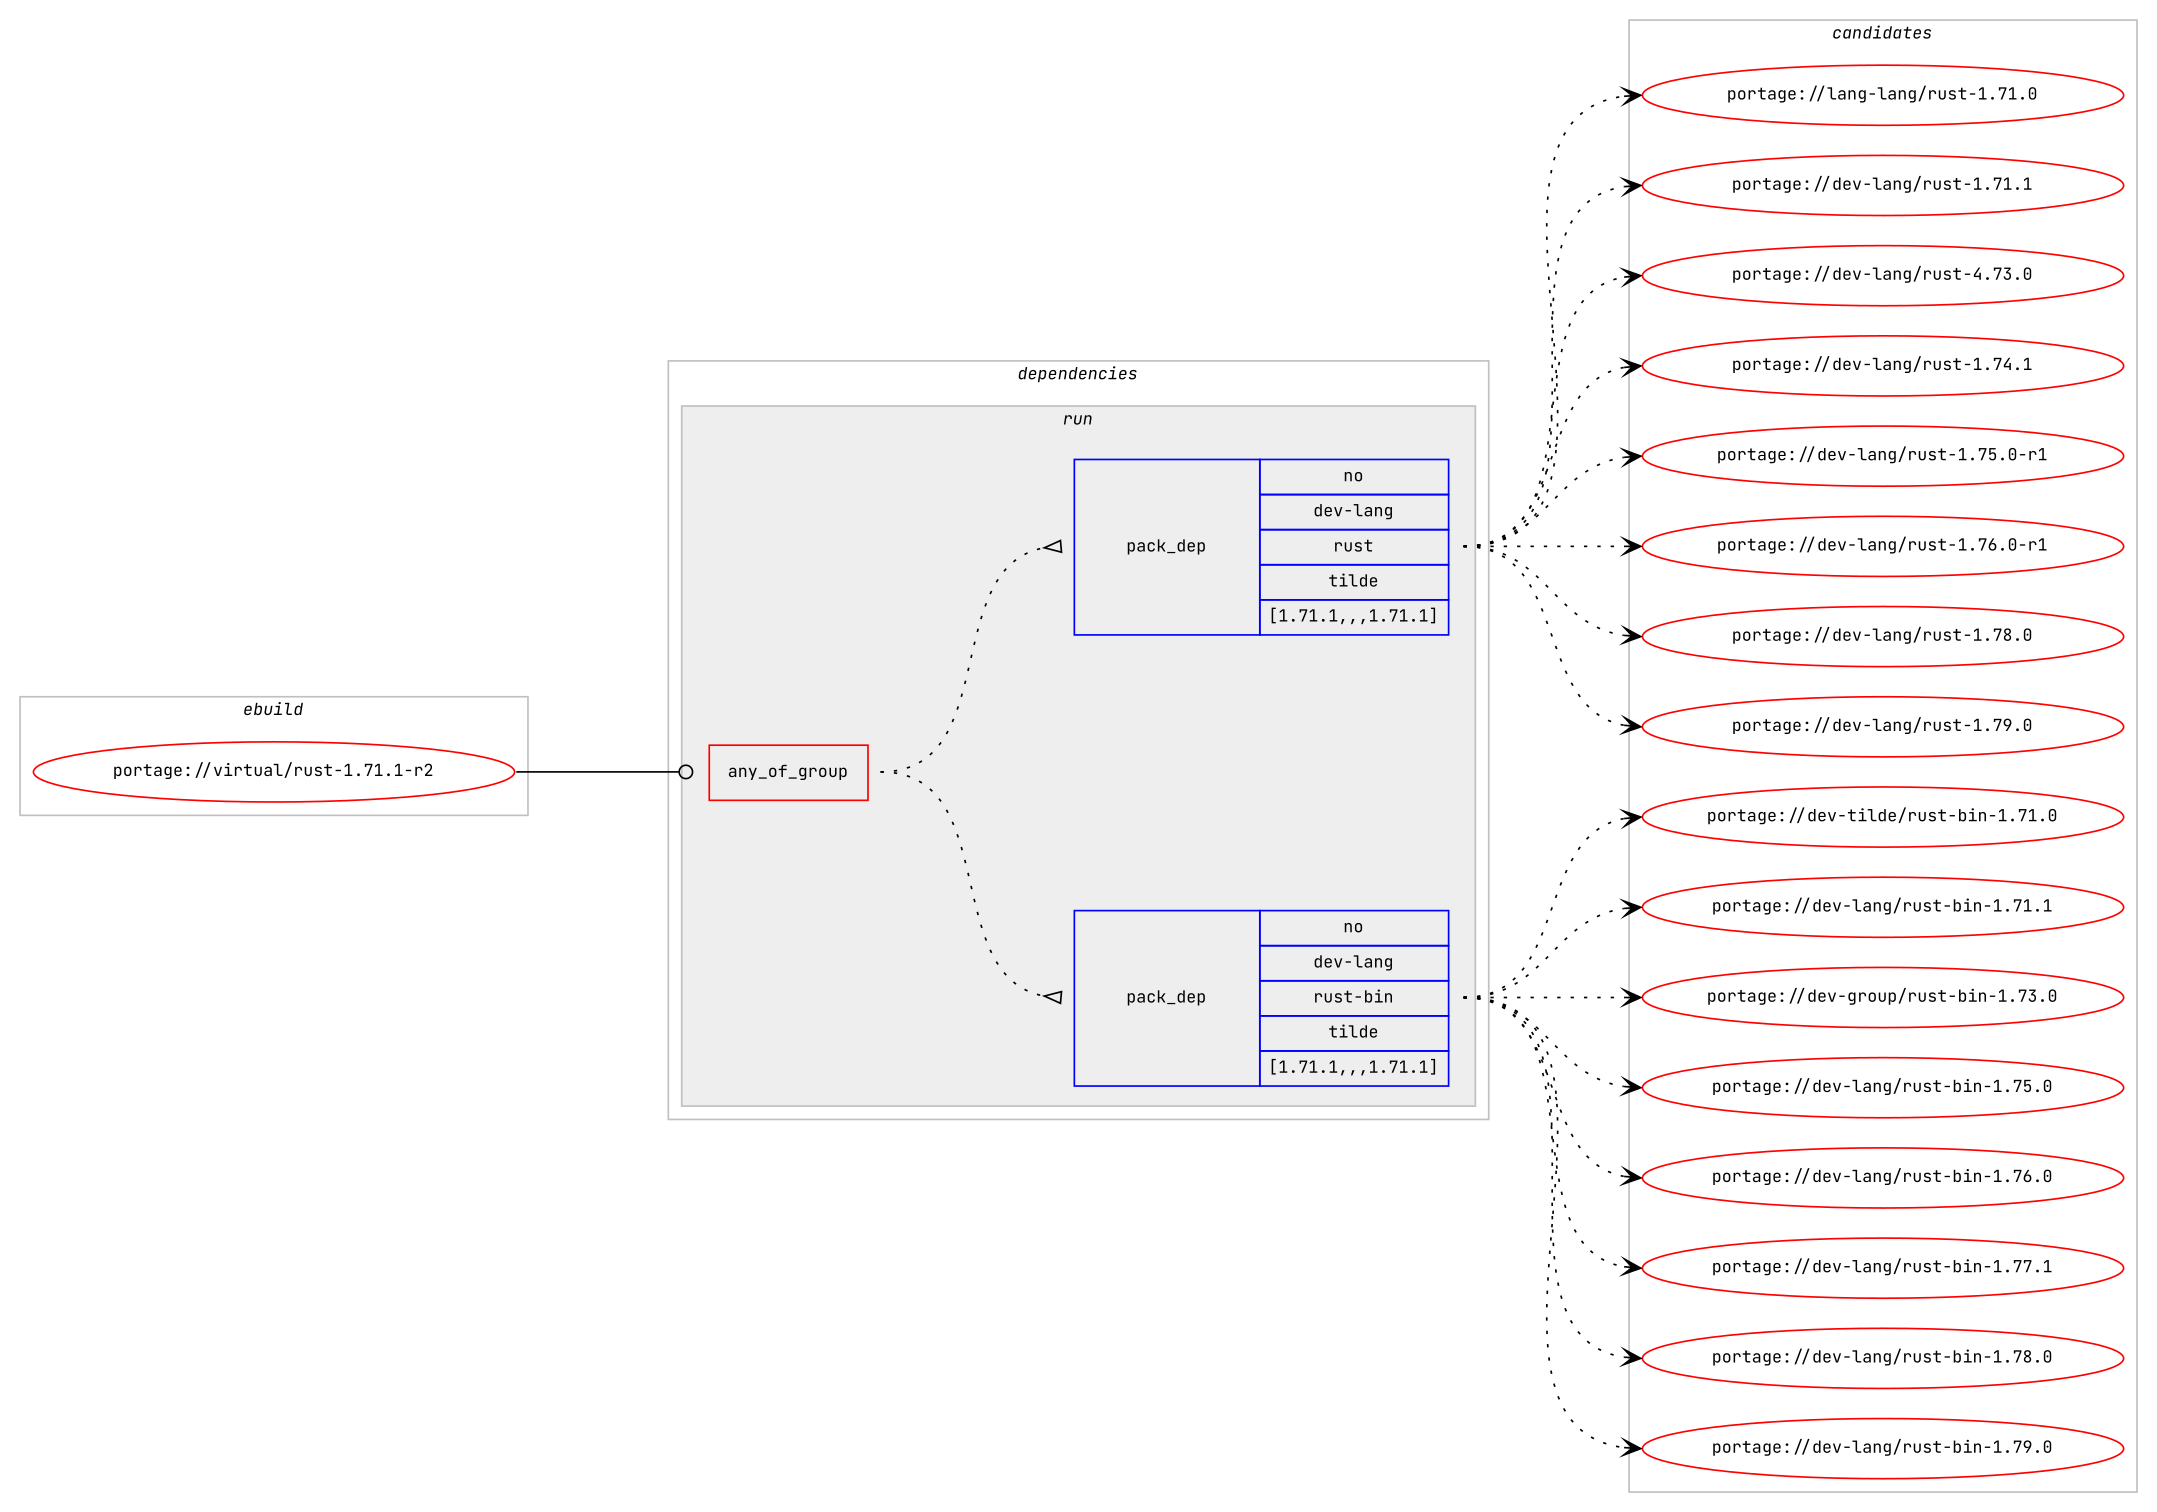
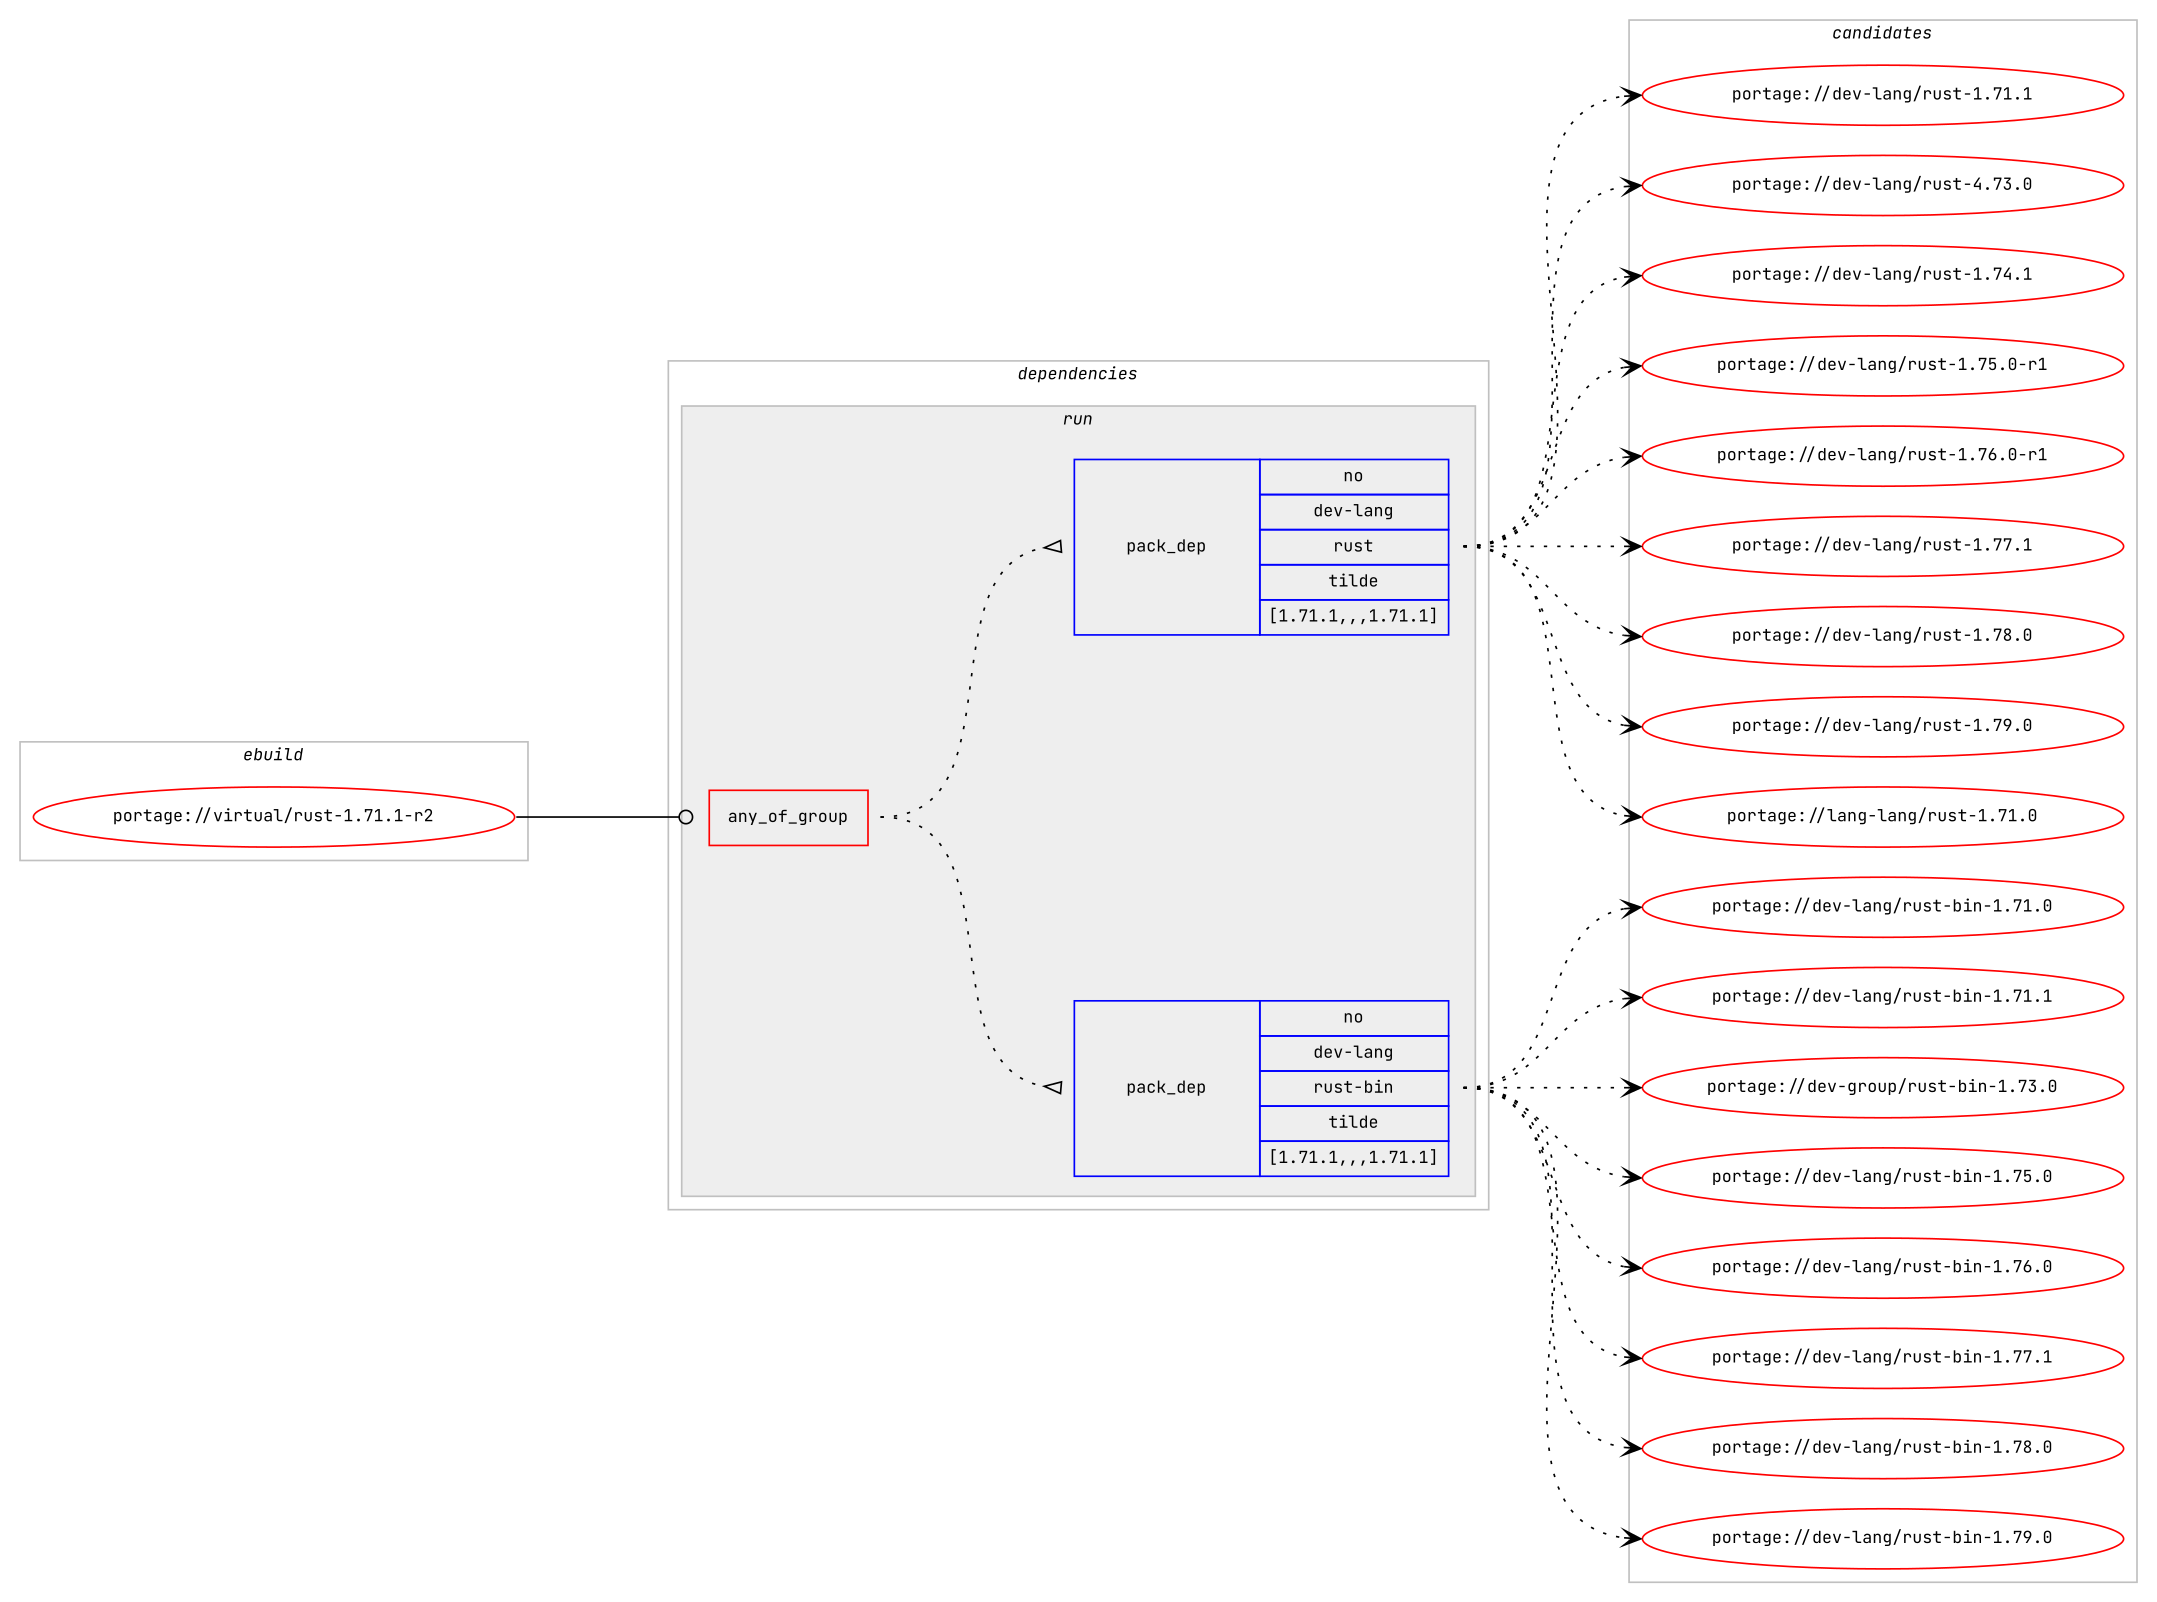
node "portage://dev-lang/rust-1.77.1": added
node "portage://dev-tilde/rust-bin-1.71.0": label "portage://dev-tilde/rust-bin-1.71.0" -> "portage://dev-lang/rust-bin-1.71.0"
